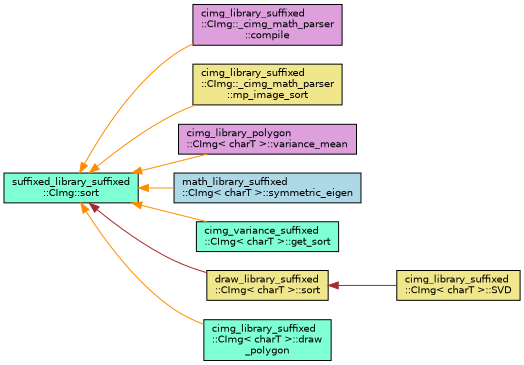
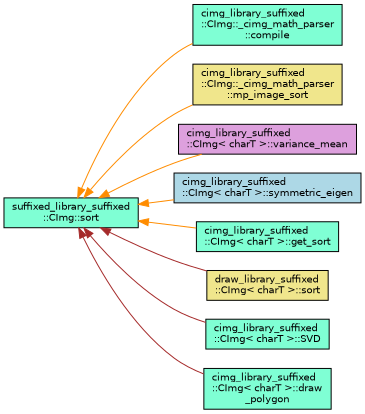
node "cimg_library_suffixed ::CImg::_cimg_math_parser ::compile": fillcolor plum -> aquamarine
node "cimg_library_polygon ::CImg< charT >::variance_mean": label "cimg_library_polygon ::CImg< charT >::variance_mean" -> "cimg_library_suffixed ::CImg< charT >::variance_mean"
node "math_library_suffixed ::CImg< charT >::symmetric_eigen": label "math_library_suffixed ::CImg< charT >::symmetric_eigen" -> "cimg_library_suffixed ::CImg< charT >::symmetric_eigen"
node "cimg_variance_suffixed ::CImg< charT >::get_sort": label "cimg_variance_suffixed ::CImg< charT >::get_sort" -> "cimg_library_suffixed ::CImg< charT >::get_sort"
edge "cimg_library_suffixed ::CImg< charT >::draw _polygon" -> "suffixed_library_suffixed ::CImg::sort": color darkorange -> brown
edge "cimg_library_suffixed ::CImg< charT >::SVD" -> "draw_library_suffixed ::CImg< charT >::sort": now "cimg_library_suffixed ::CImg< charT >::SVD" -> "suffixed_library_suffixed ::CImg::sort"
node "cimg_library_suffixed ::CImg< charT >::SVD": fillcolor khaki -> aquamarine
